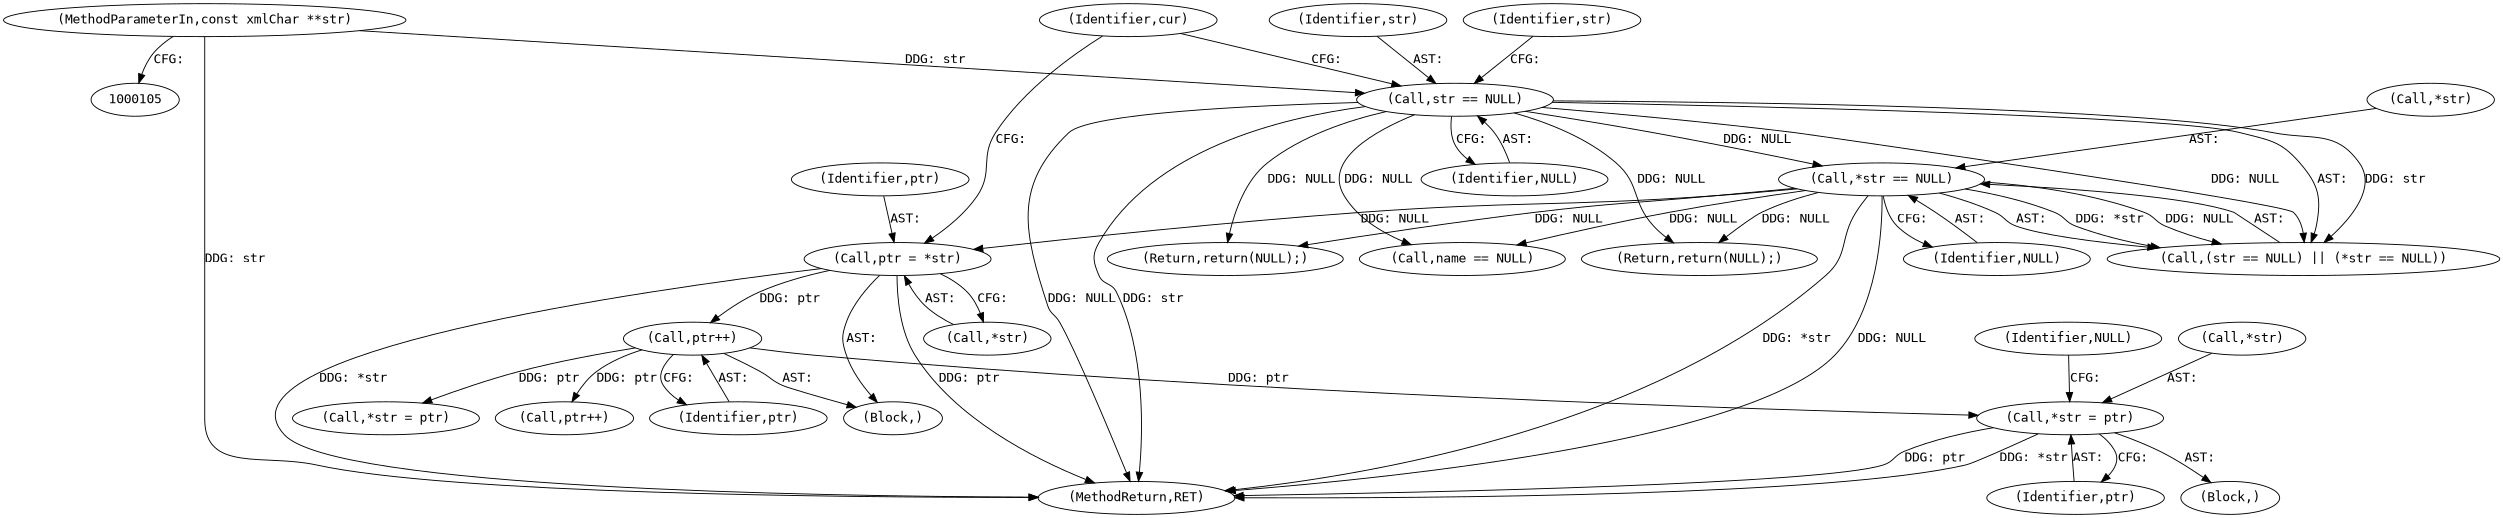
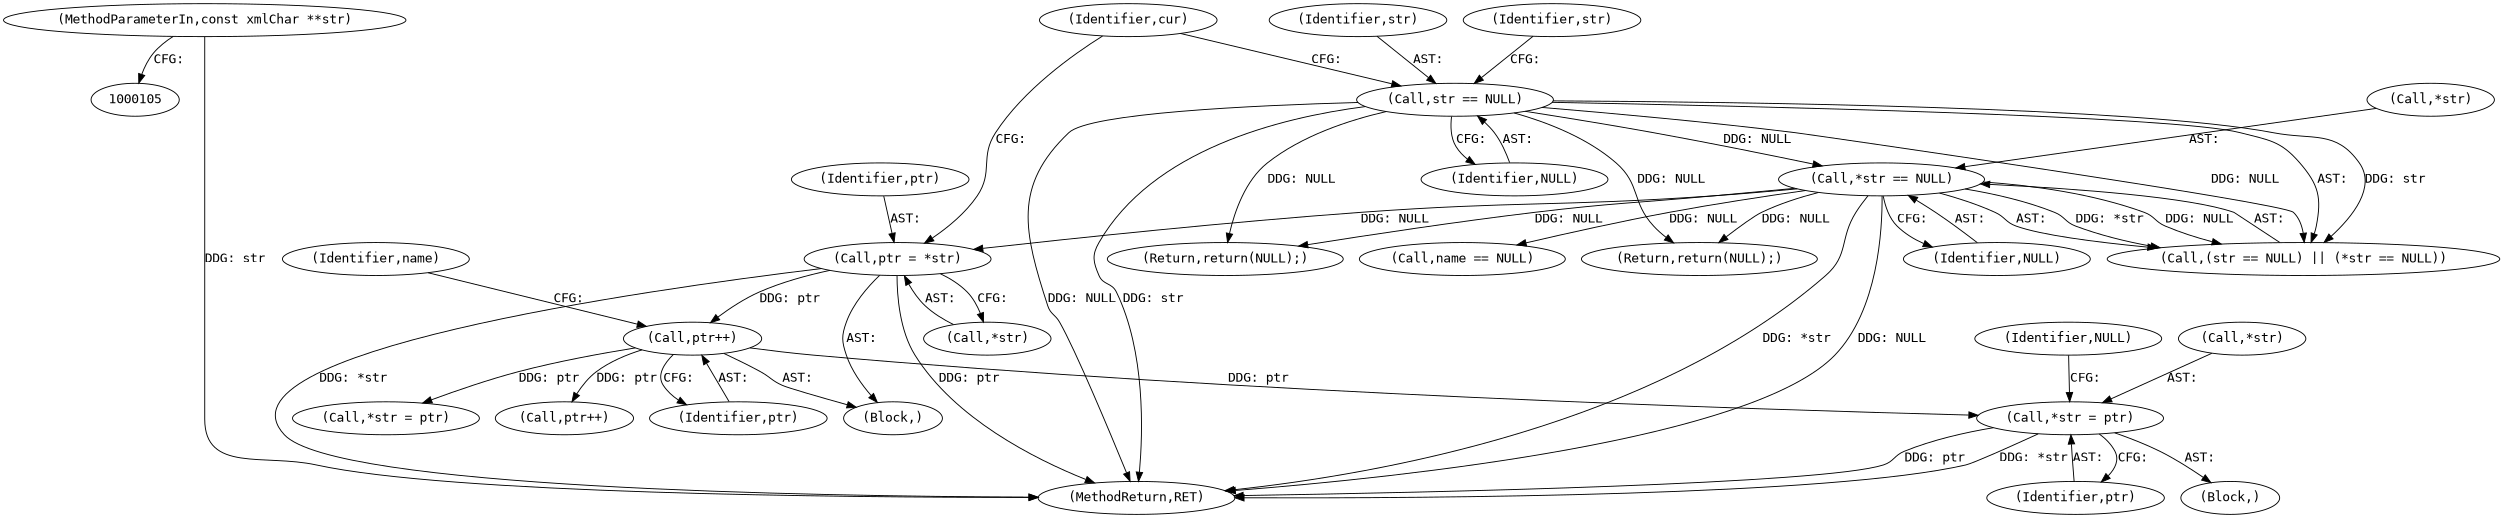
edge "(MethodParameterIn,const xmlChar **str)" -> "(Call,str == NULL)": removed, label "DDG: str"
edge "(Call,str == NULL)" -> "(Call,name == NULL)": removed, label "DDG: NULL"
node "(Identifier,name)": added
